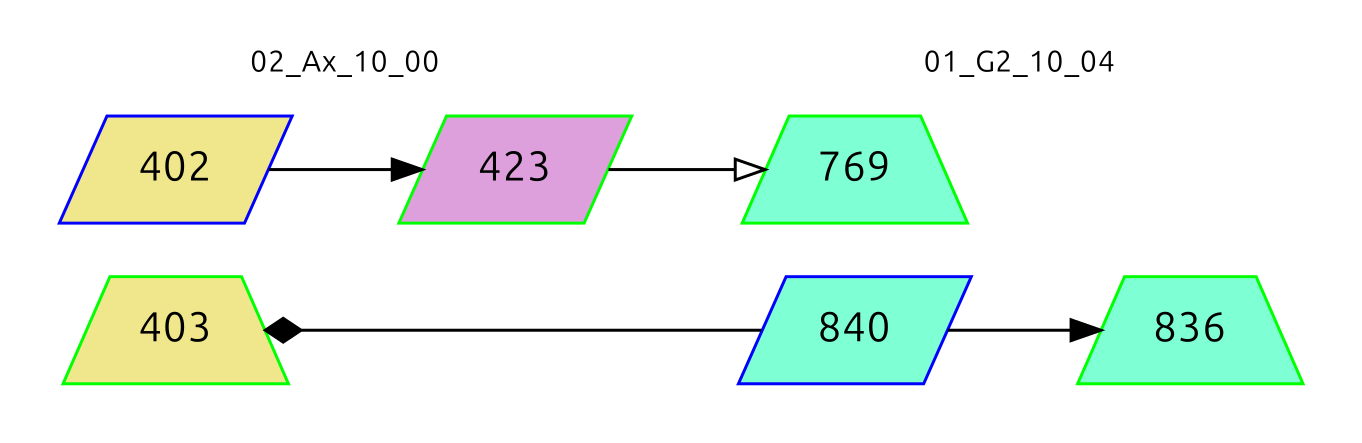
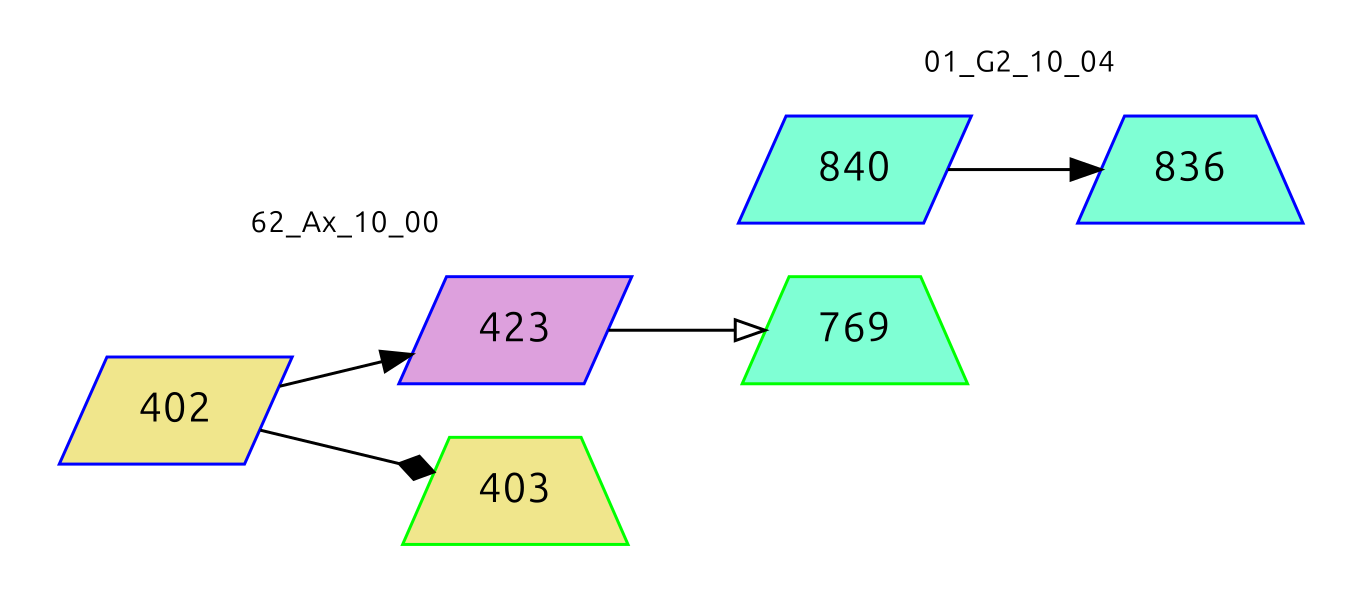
cluster "02_Ax_10_00": label "02_Ax_10_00" -> "62_Ax_10_00"
node "423": color green -> blue
edge "840" -> "403": now "402" -> "403"
node "836": color green -> blue
